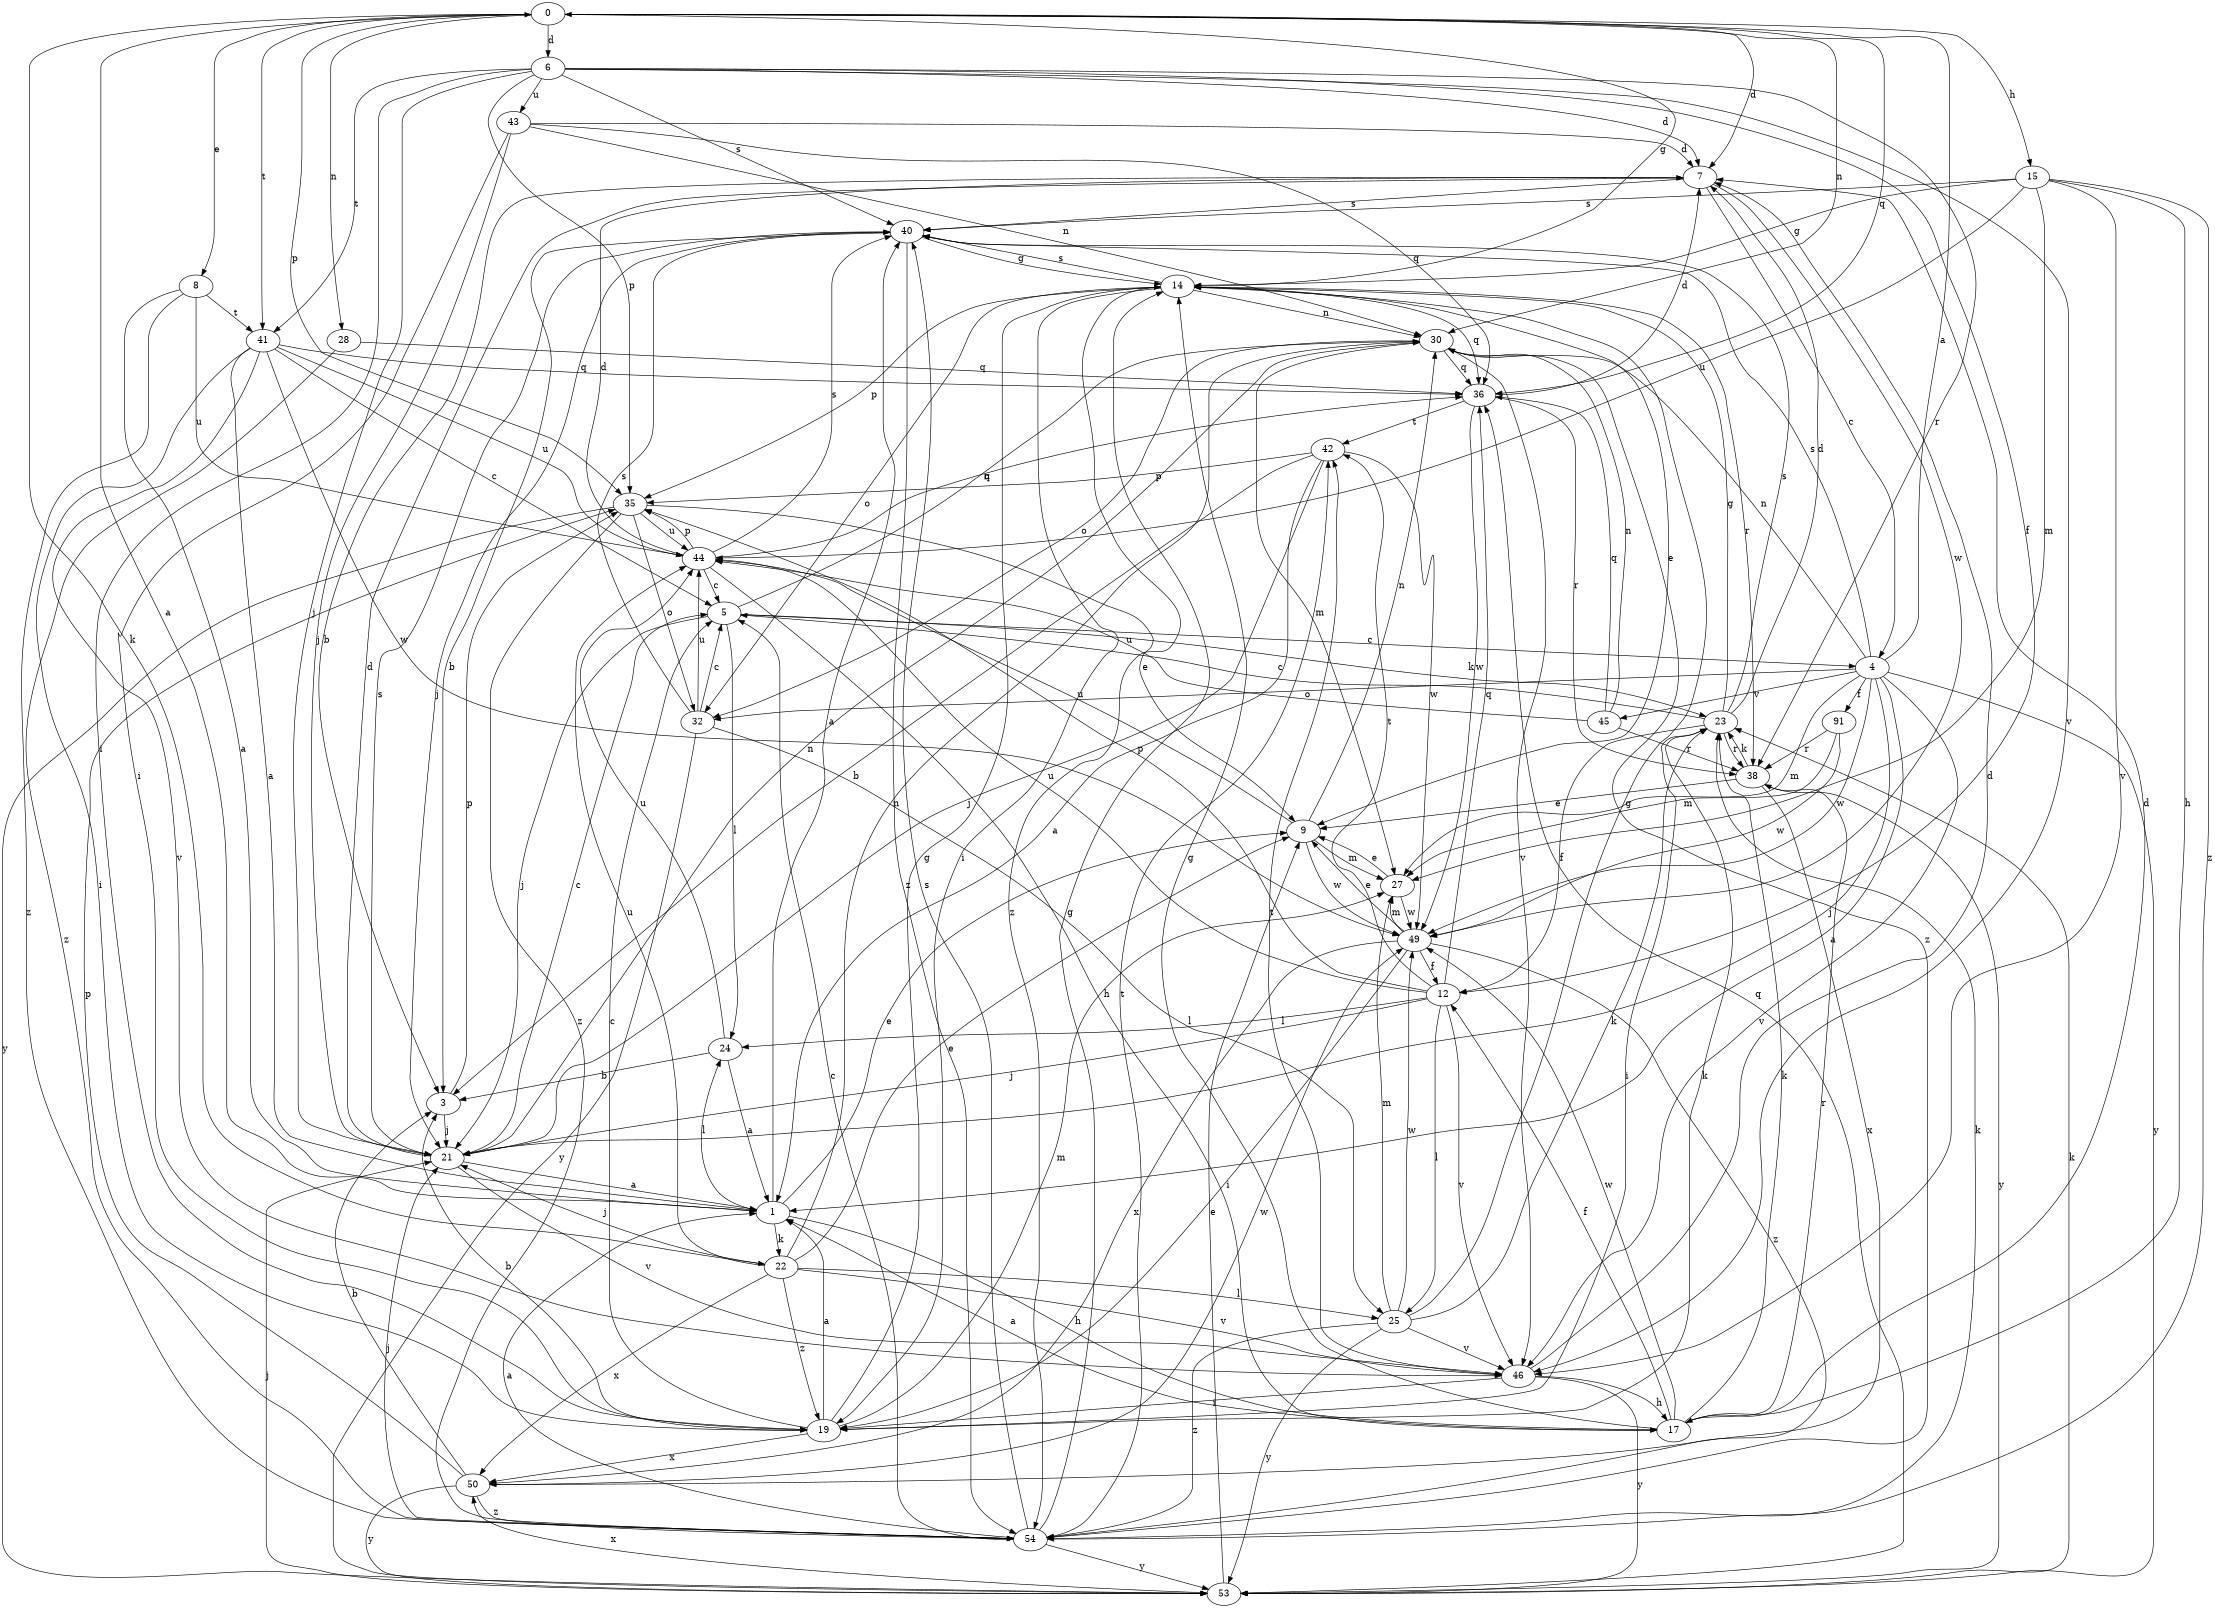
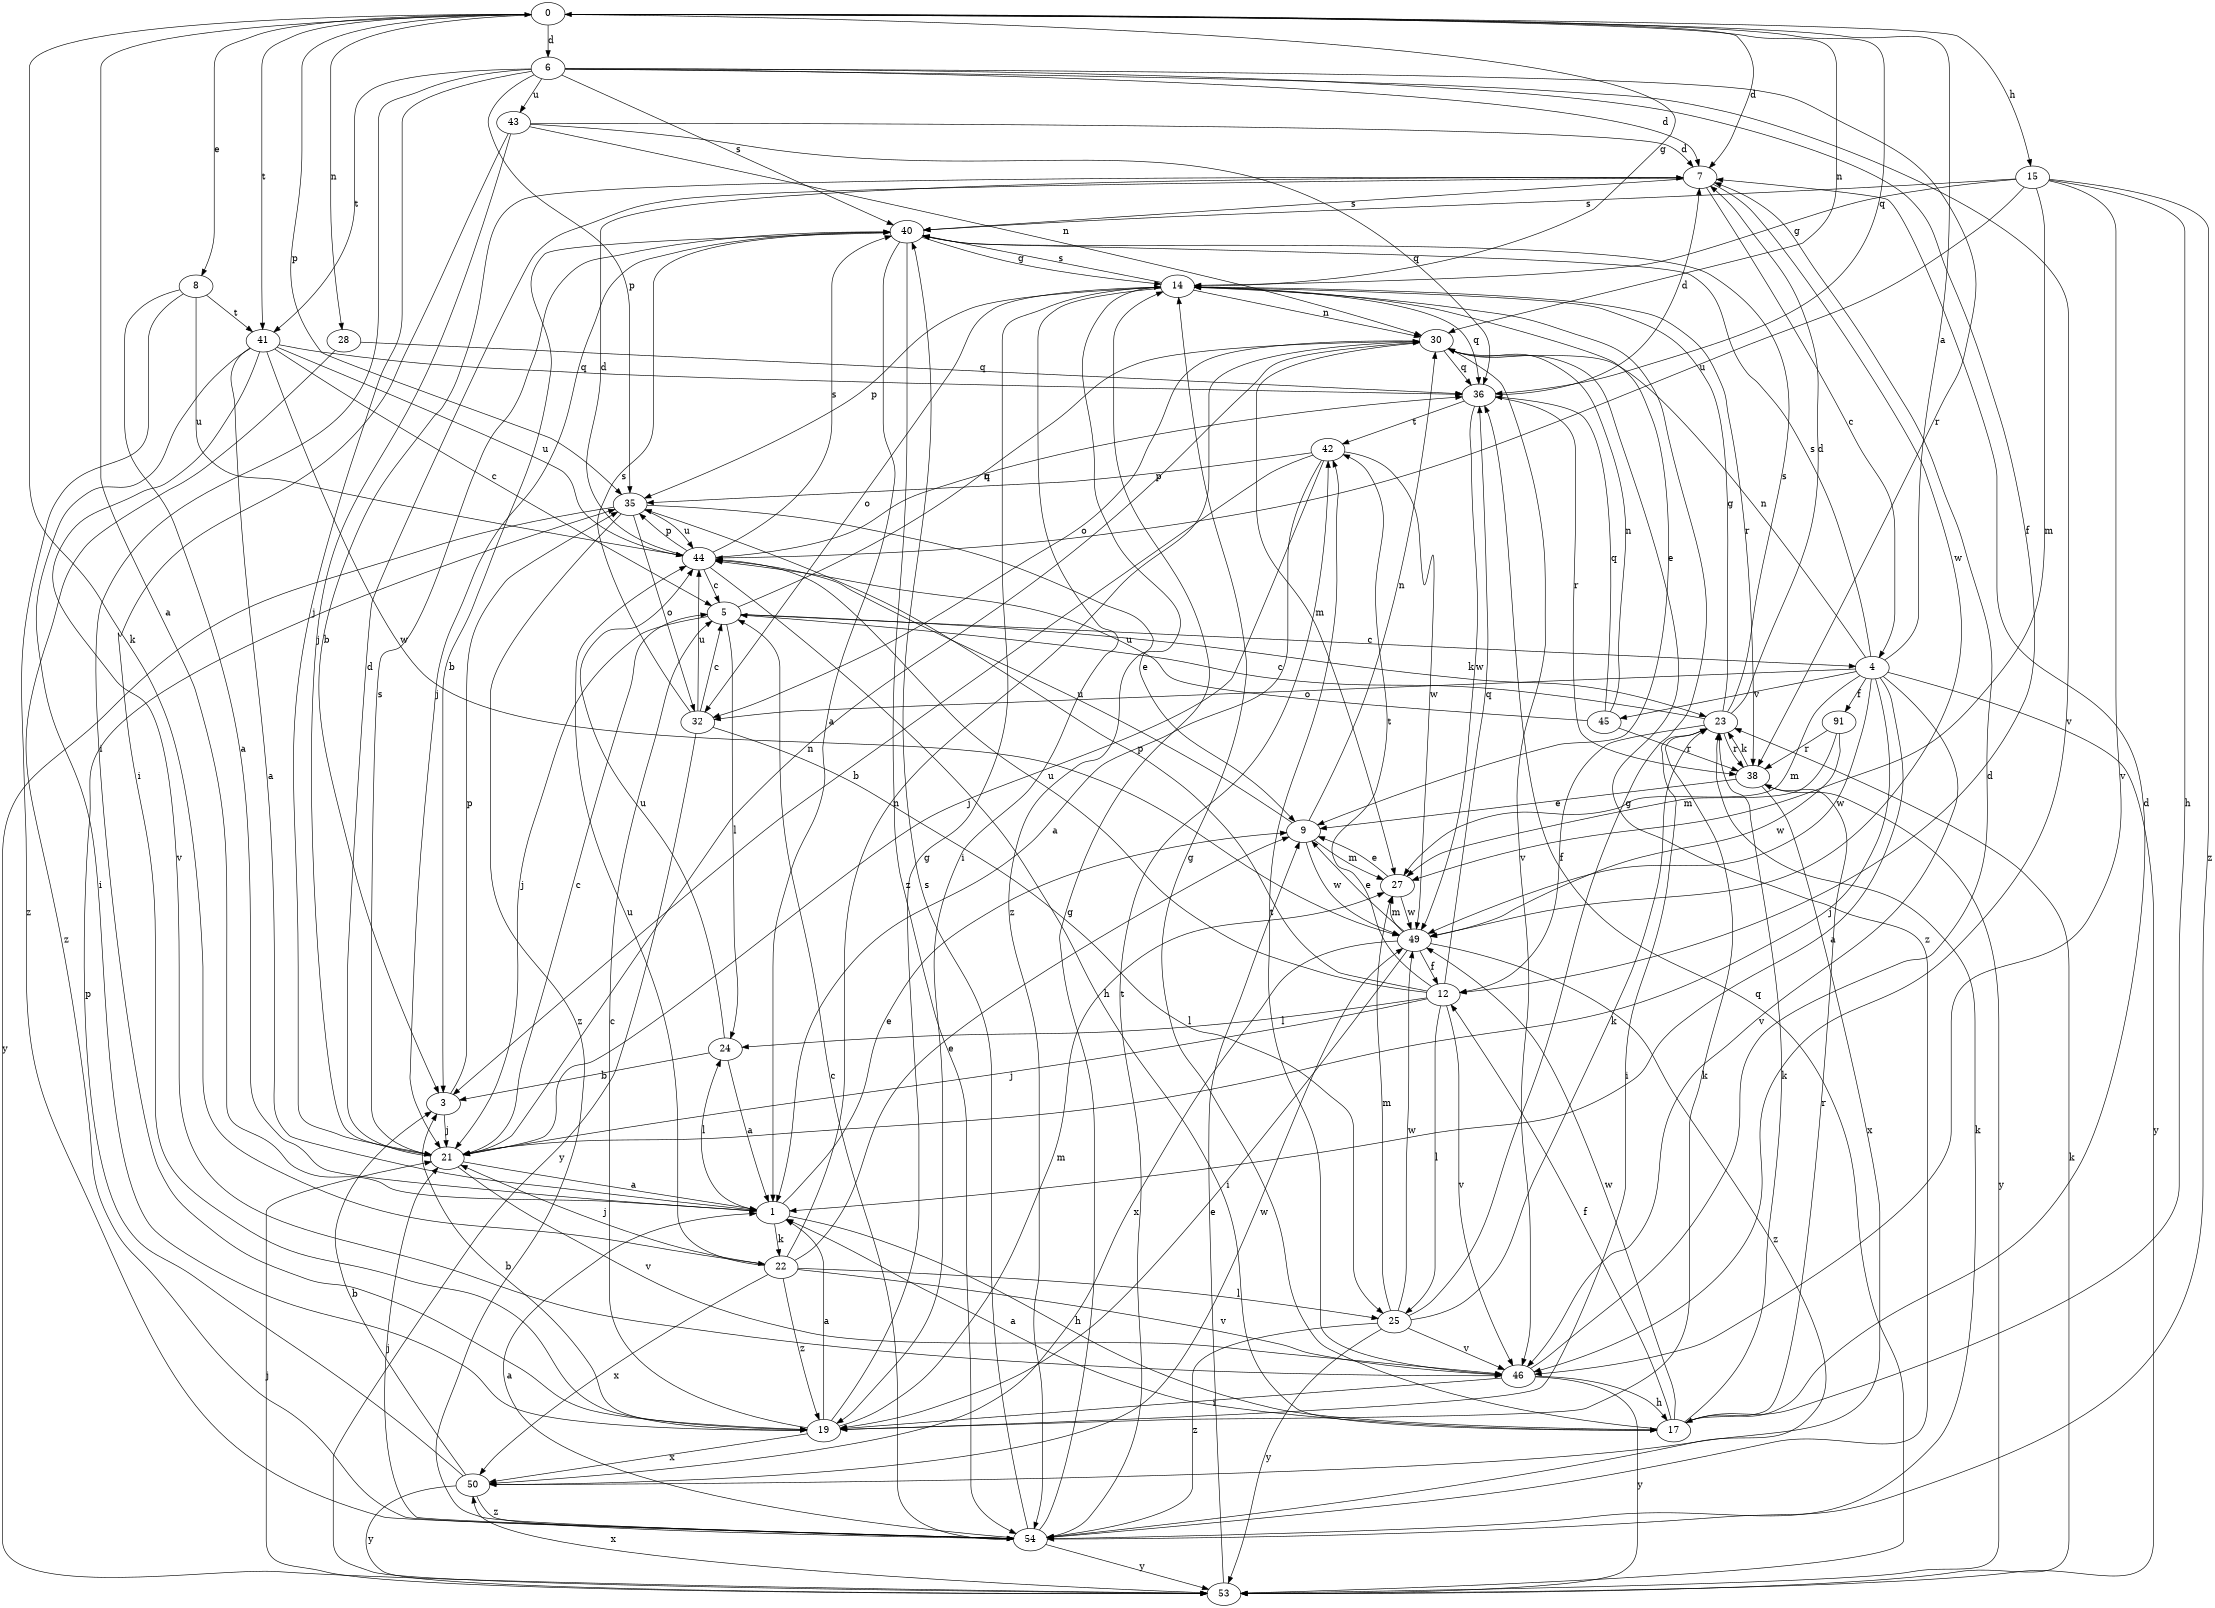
edge "1" -> "40": reversed
